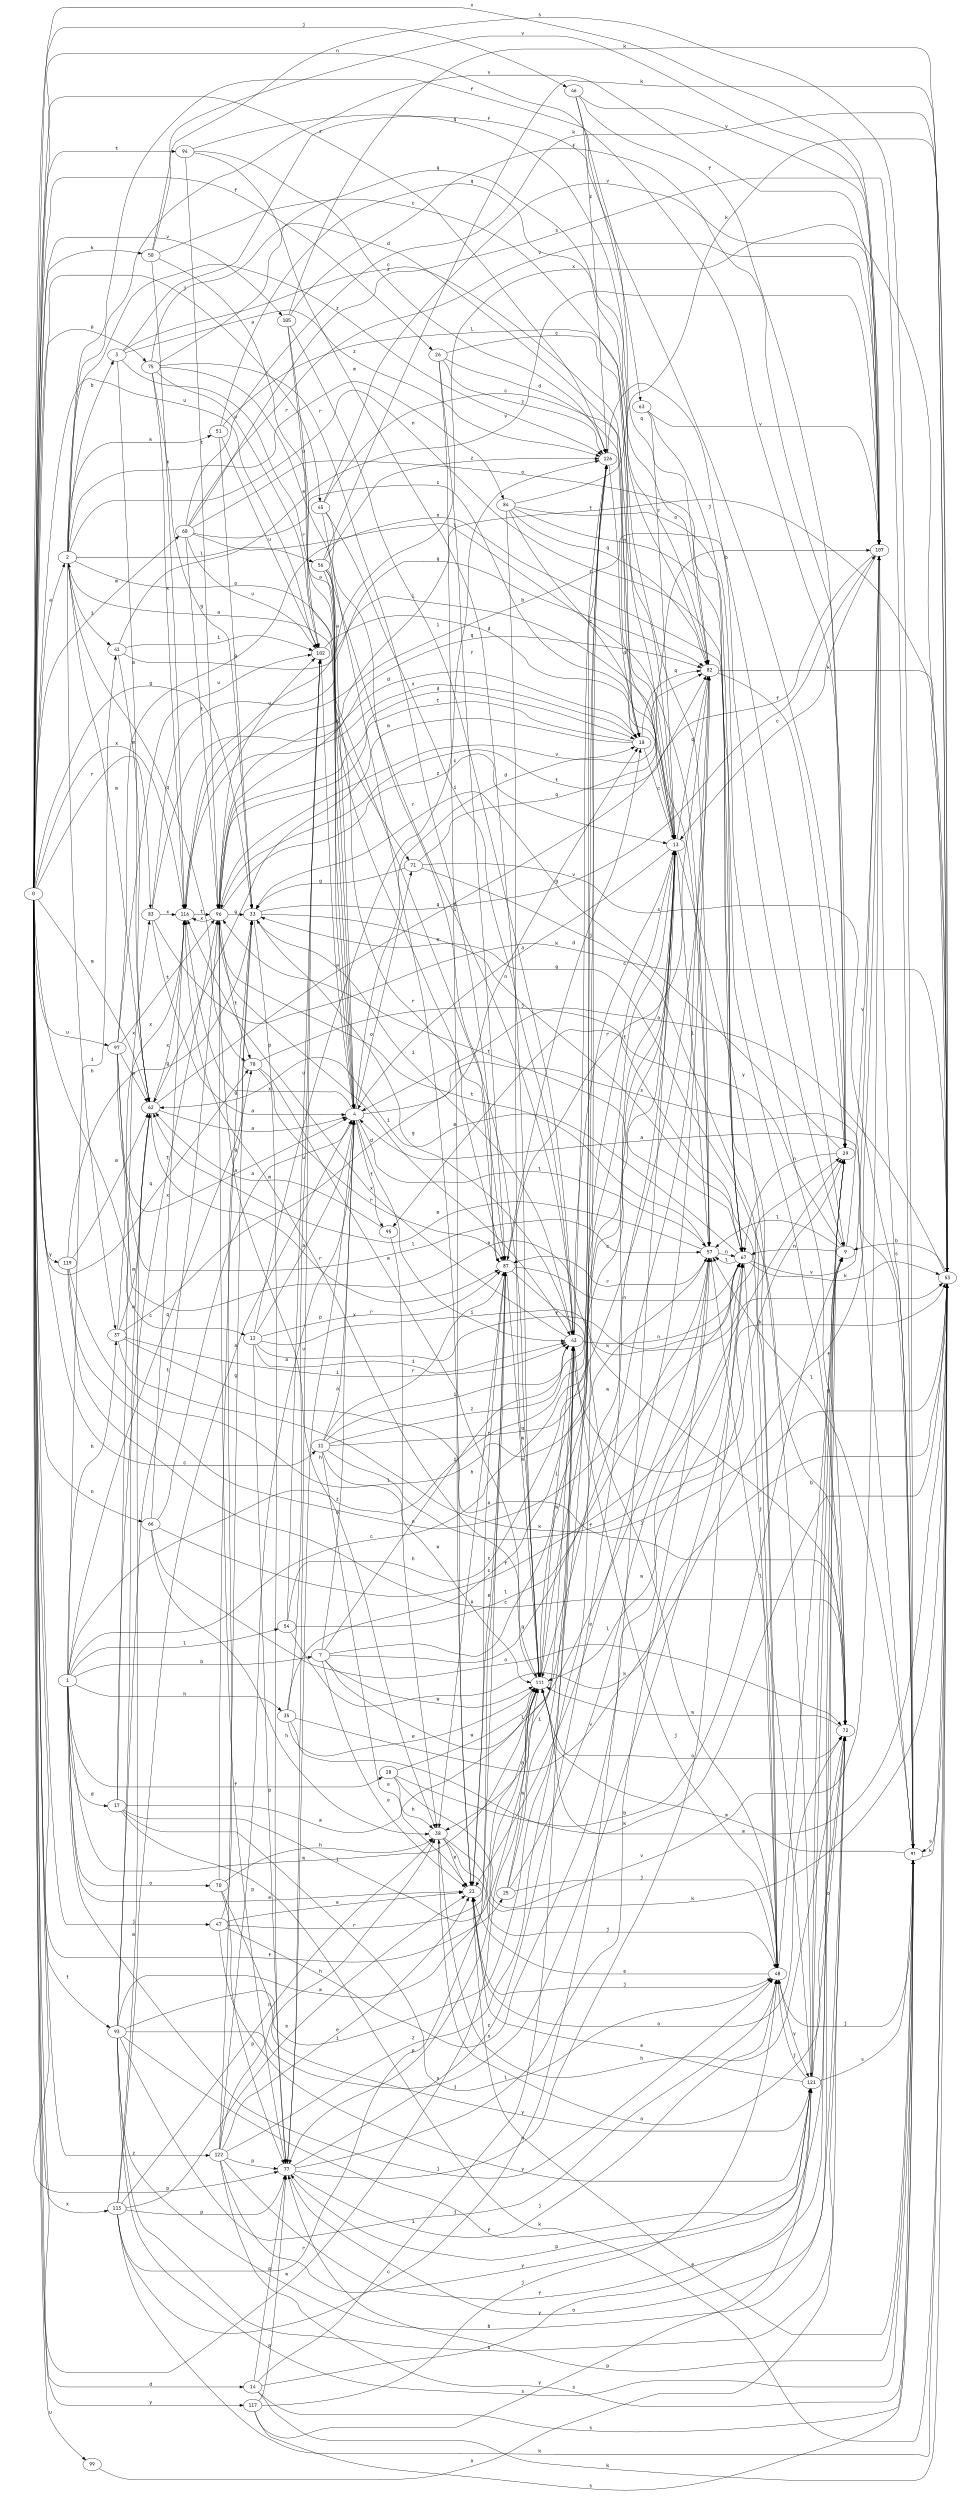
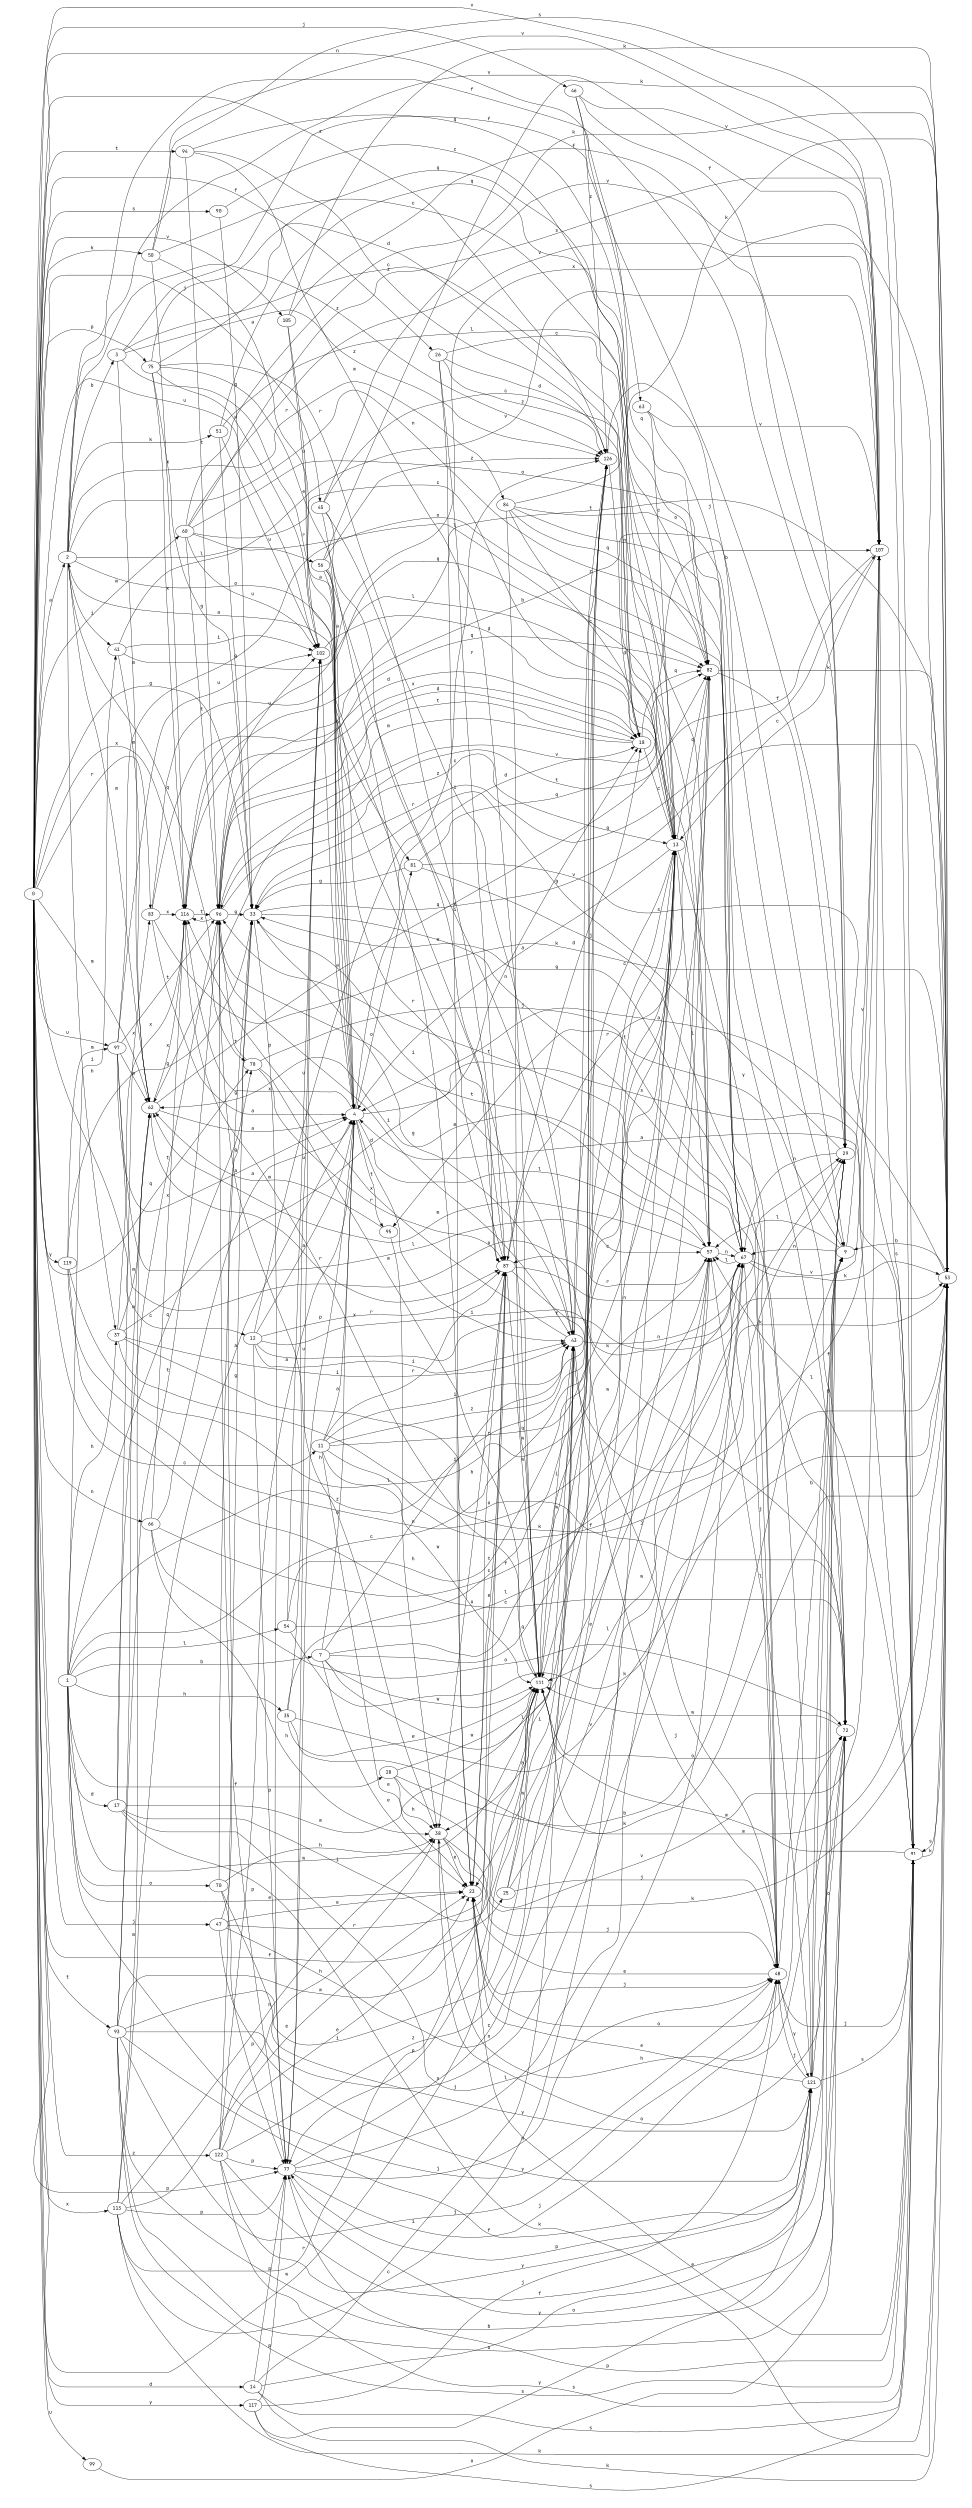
node "90": added
edge "53" -> "33": added, label "g"
edge "105" -> "43": removed, label "i"
node "71": label "71" -> "81"
edge "96" -> "78": reversed
edge "119" -> "62": now "119" -> "97"
